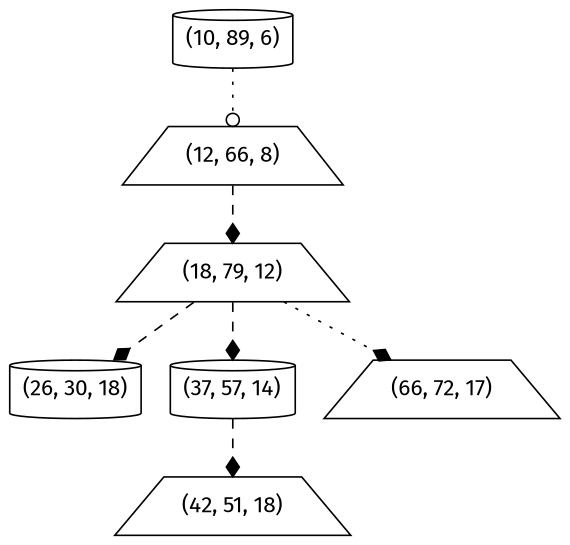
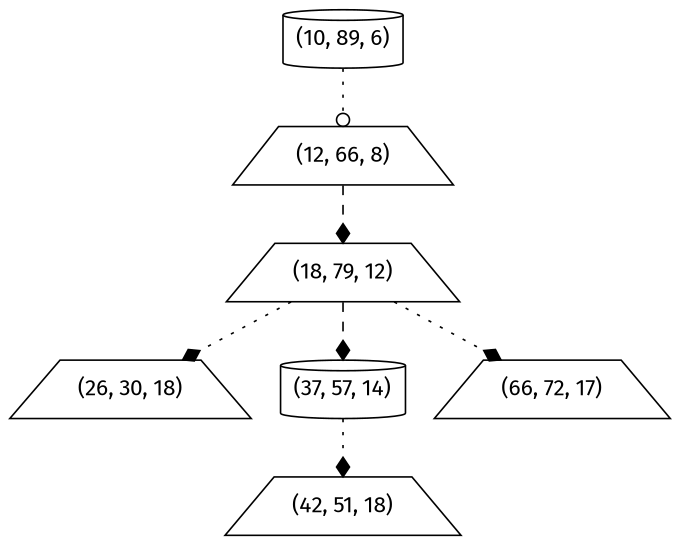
edge "(18, 79, 12)" -> "(26, 30, 18)": style dashed -> dotted
node "(26, 30, 18)": shape cylinder -> trapezium
edge "(37, 57, 14)" -> "(42, 51, 18)": style dashed -> dotted
